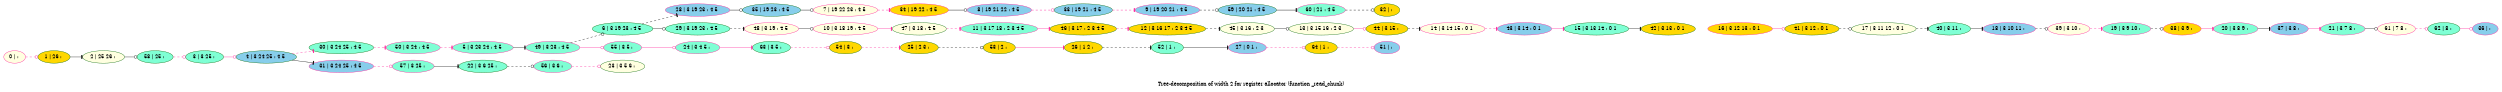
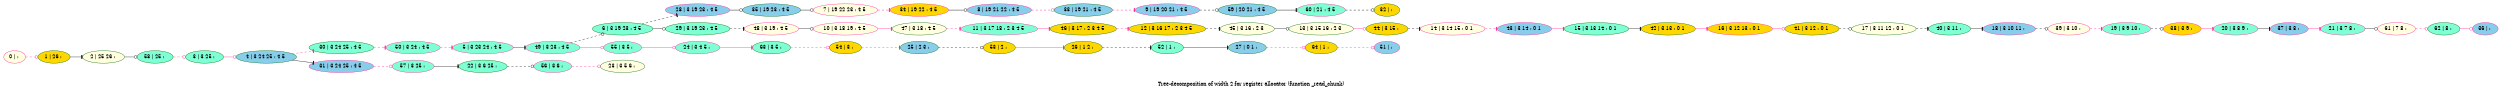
edge "42 | 3 13 : 0 1" -> "16 | 3 12 13 : 0 1": added
node "25 | 2 3 :": fillcolor gold -> skyblue
node "27 | 0 1 :": color deeppink -> darkgreen
